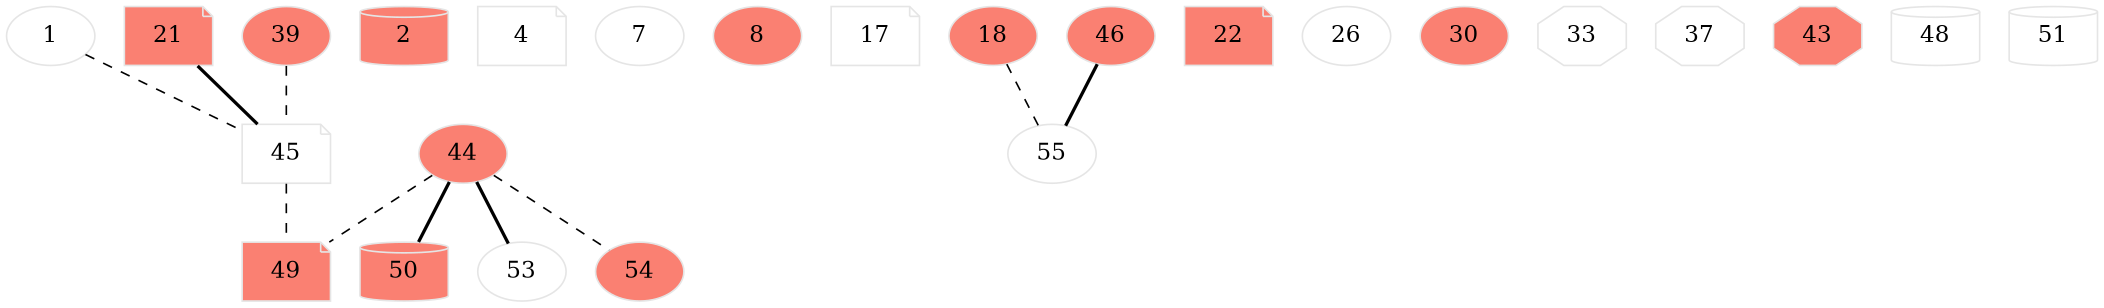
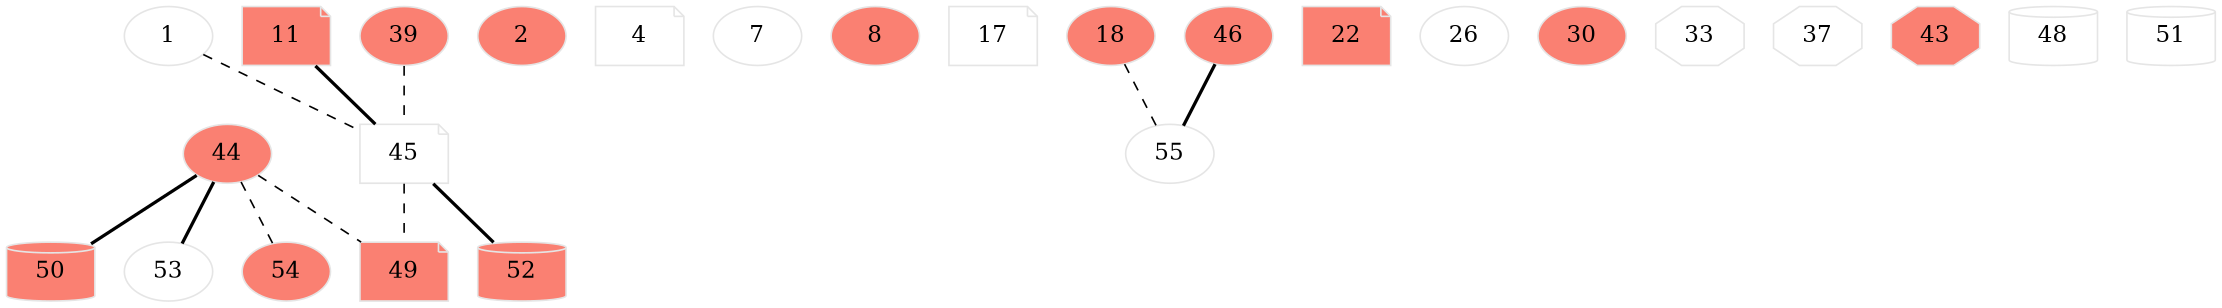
node "21": label "21" -> "11"
node "2": shape cylinder -> ellipse
node "52": added
